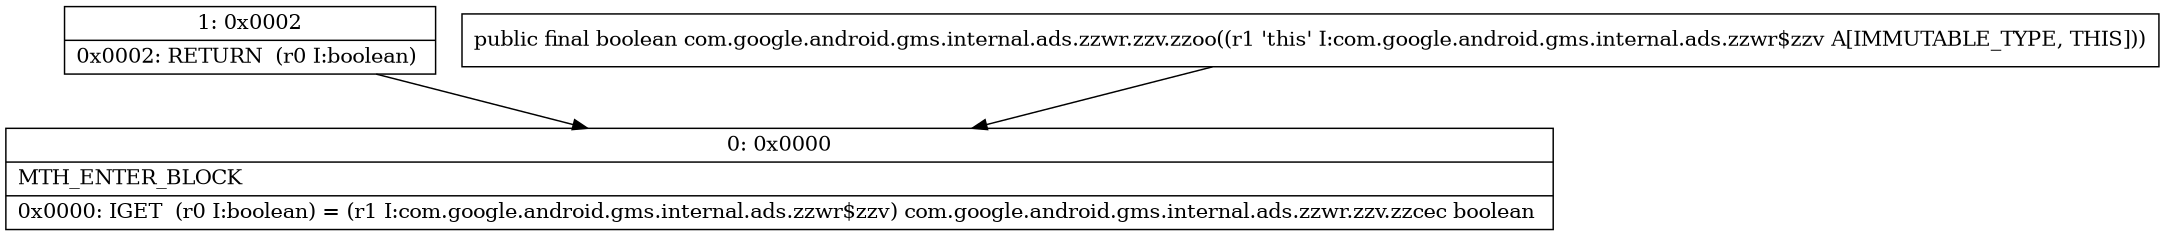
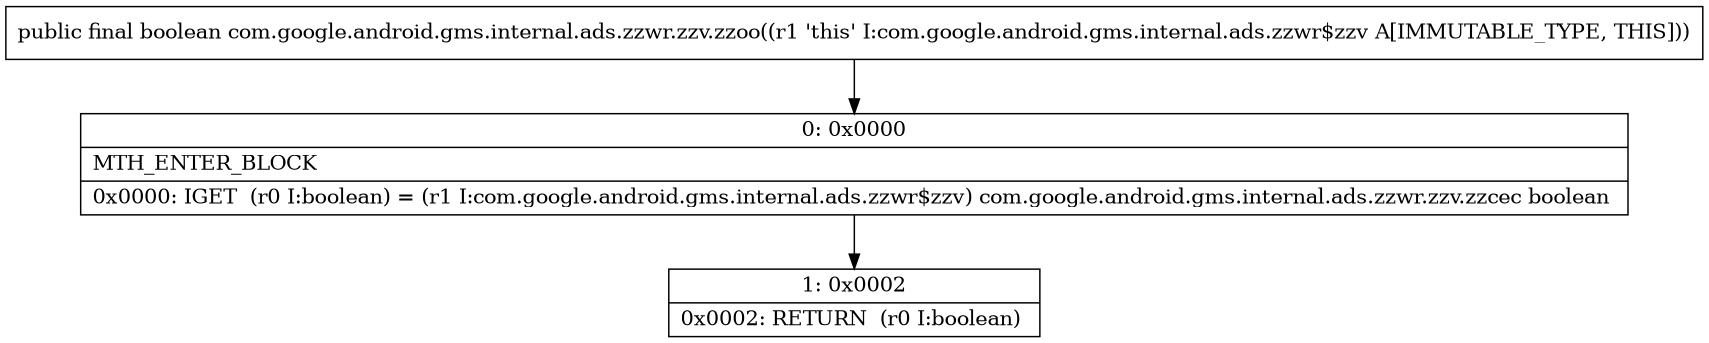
edge "1: 0x0002" -> "0: 0x0000": reversed
